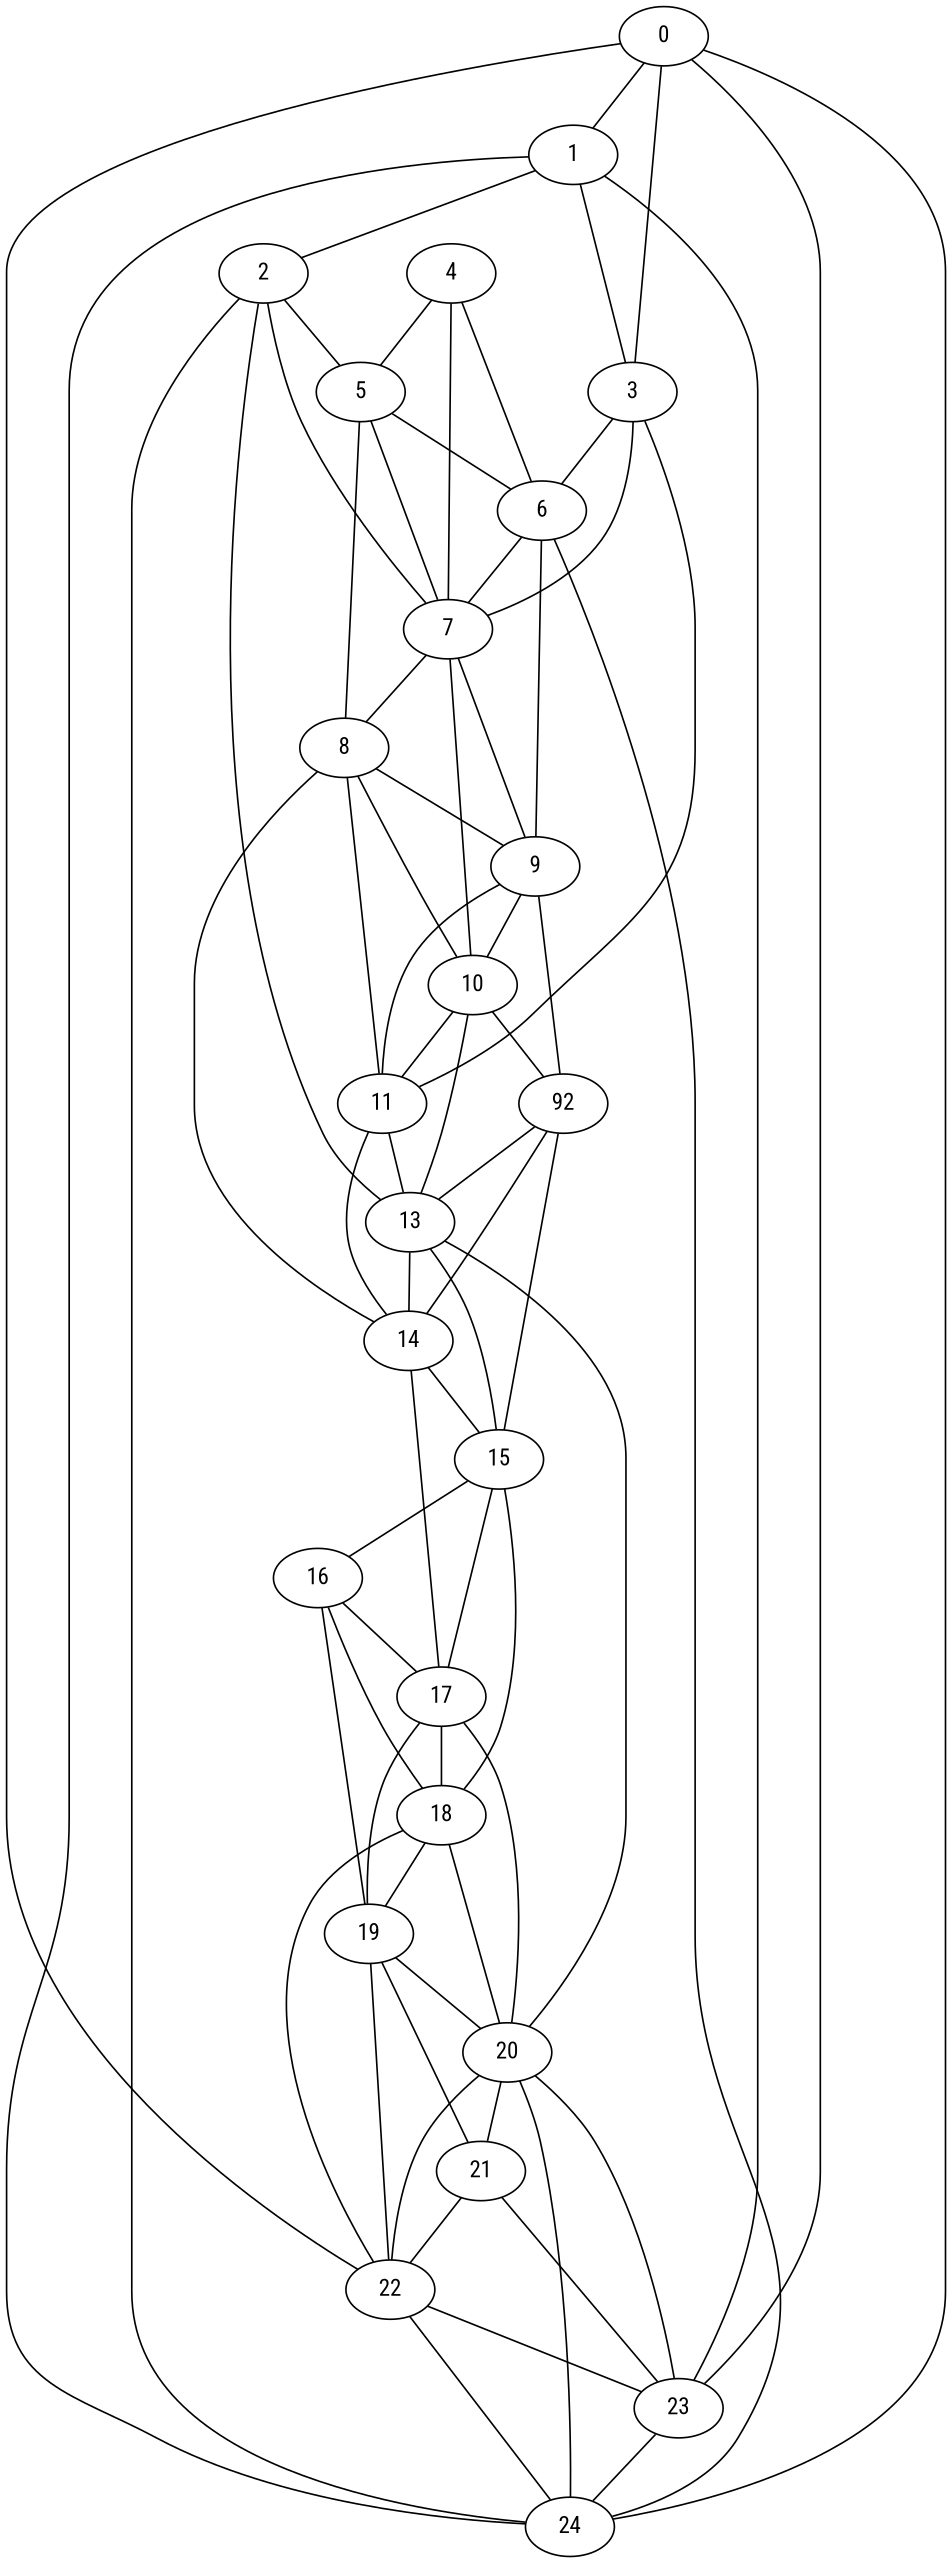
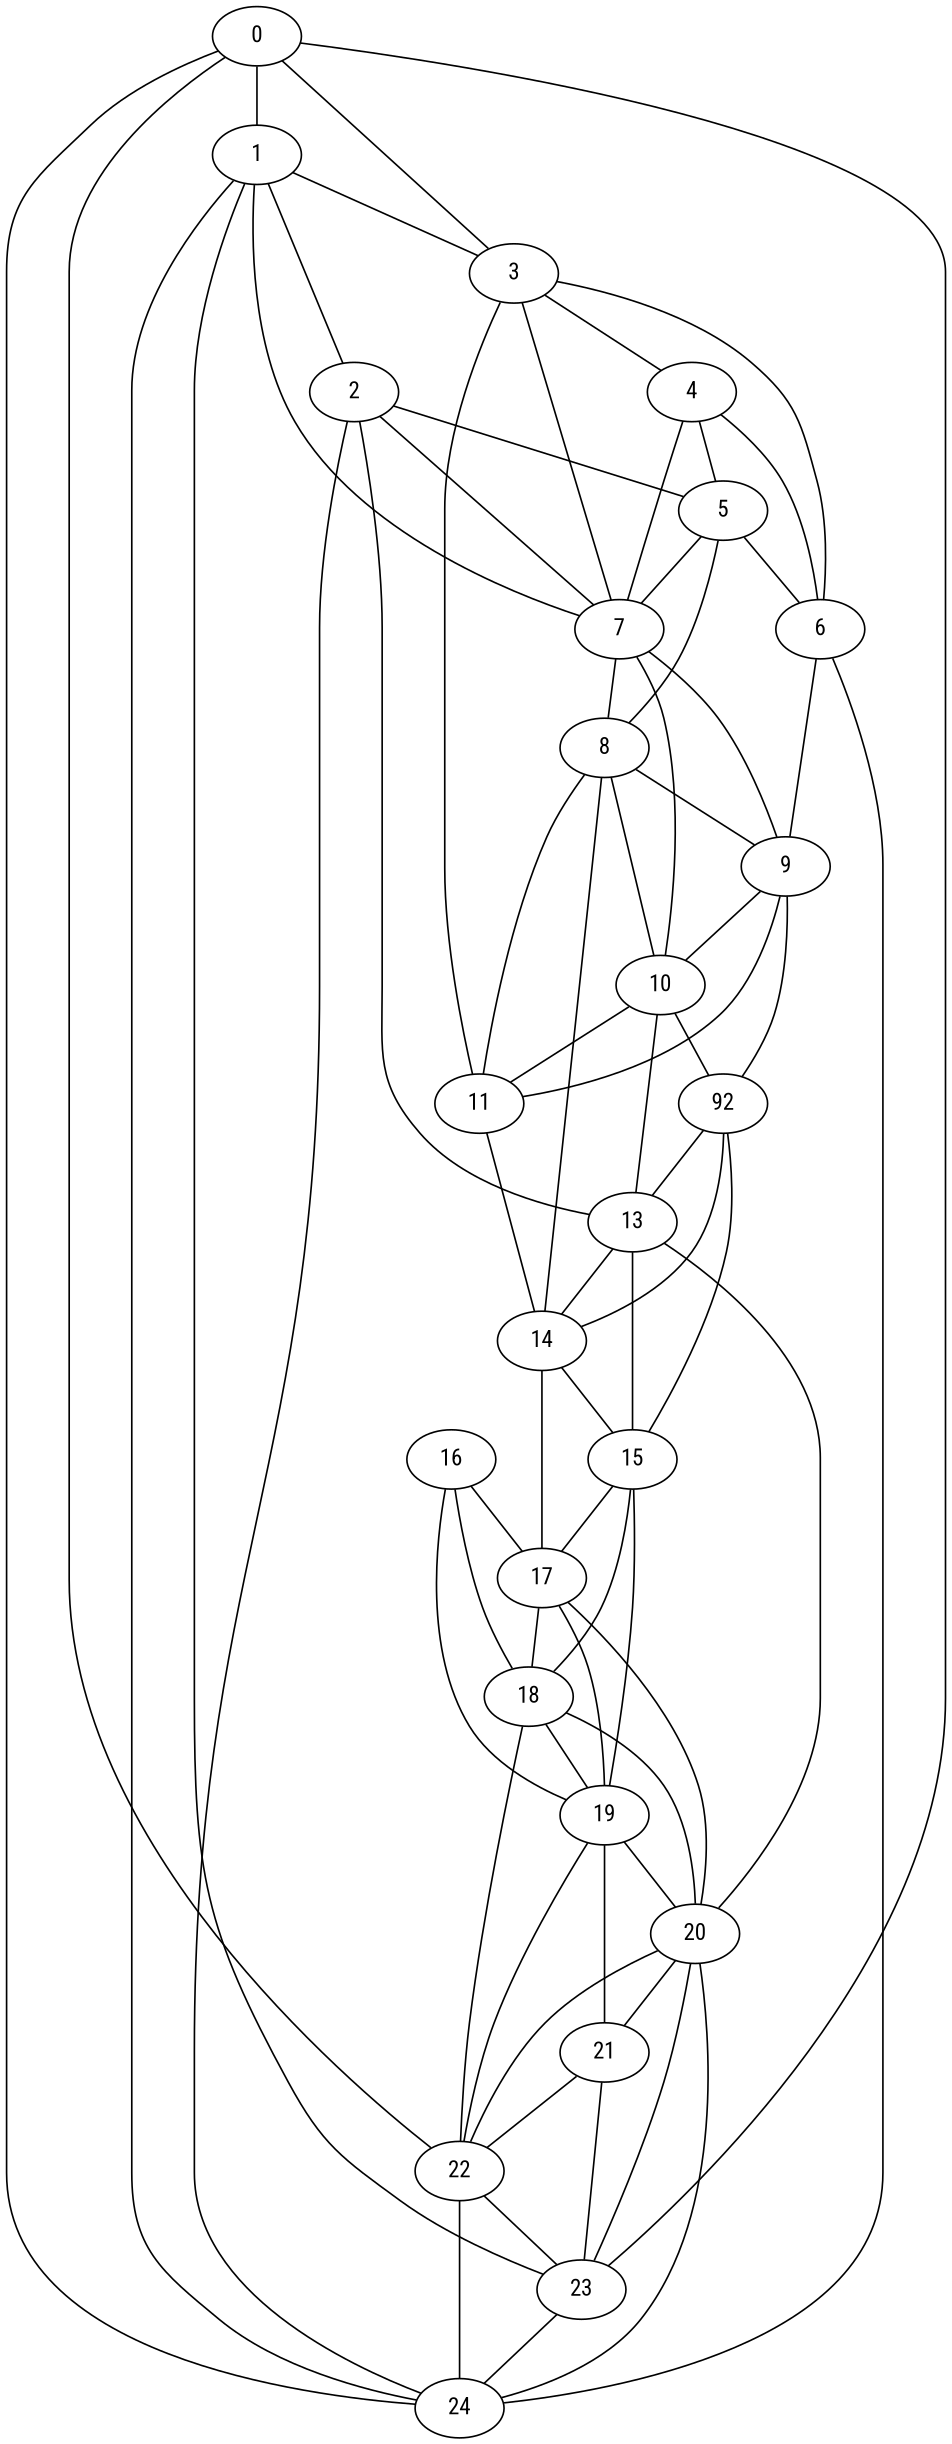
edge "3" -- "4": added
edge "6" -- "7": now "1" -- "7"
edge "11" -- "13": removed
edge "15" -- "16": now "15" -- "19"
